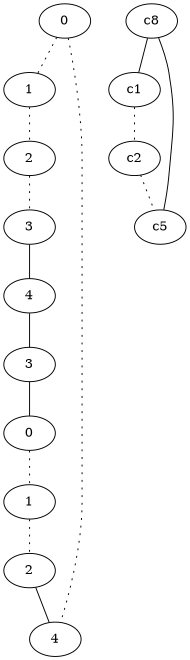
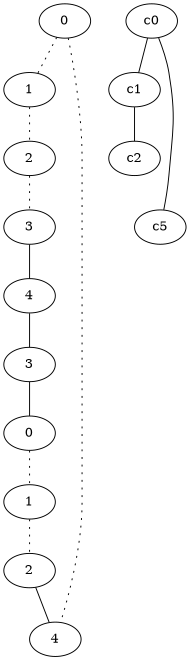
node "c8": label "c8" -> "c0"
edge "c1" -- "c2": style dotted -> solid
edge "c2" -- "c5": removed
